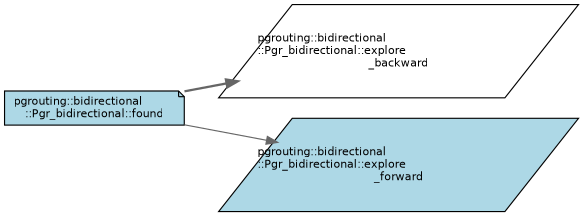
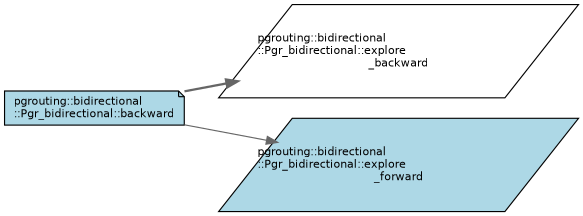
node "pgrouting::bidirectional ::Pgr_bidirectional::found": label "pgrouting::bidirectional ::Pgr_bidirectional::found" -> "pgrouting::bidirectional ::Pgr_bidirectional::backward"
